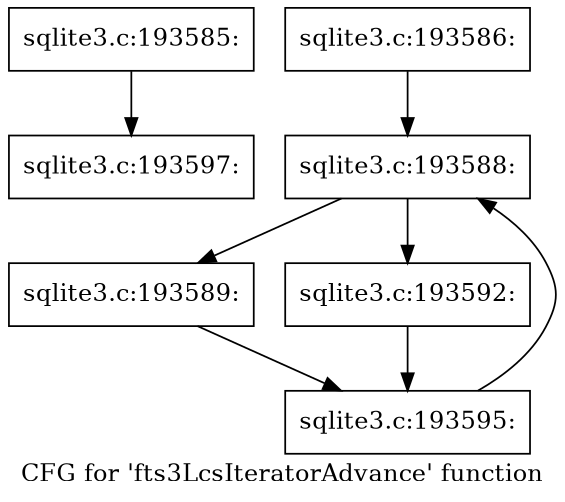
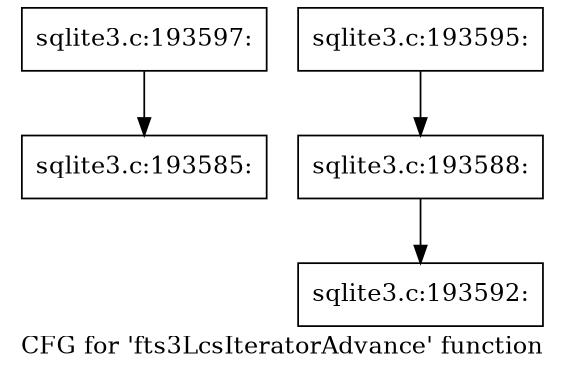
node "sqlite3.c:193586:": removed
edge "sqlite3.c:193585:" -> "sqlite3.c:193597:": reversed
node "sqlite3.c:193589:": removed
edge "sqlite3.c:193592:" -> "sqlite3.c:193595:": removed
